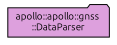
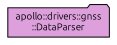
node "apollo::apollo::gnss ::DataParser": label "apollo::apollo::gnss ::DataParser" -> "apollo::drivers::gnss ::DataParser"
